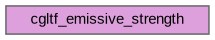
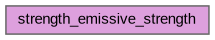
node "cgltf_emissive_strength": label "cgltf_emissive_strength" -> "strength_emissive_strength"
